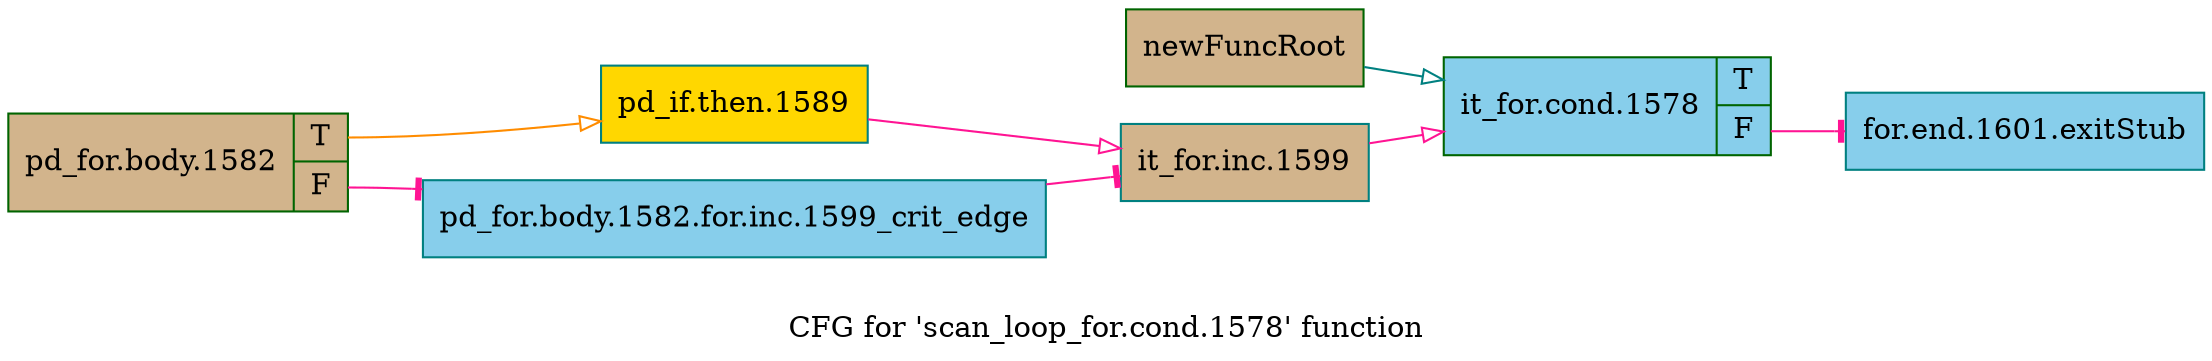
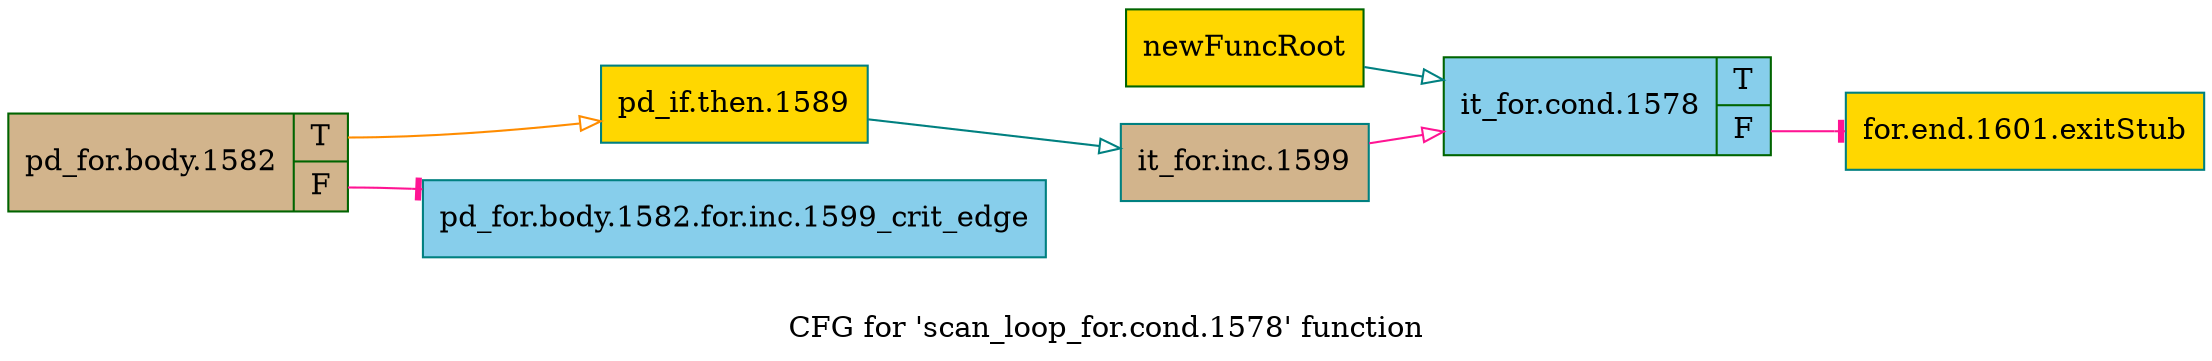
node "newFuncRoot": fillcolor tan -> gold
node "for.end.1601.exitStub": fillcolor skyblue -> gold
edge "pd_if.then.1589" -> "it_for.inc.1599": color deeppink -> teal
edge "pd_for.body.1582.for.inc.1599_crit_edge" -> "it_for.inc.1599": removed
